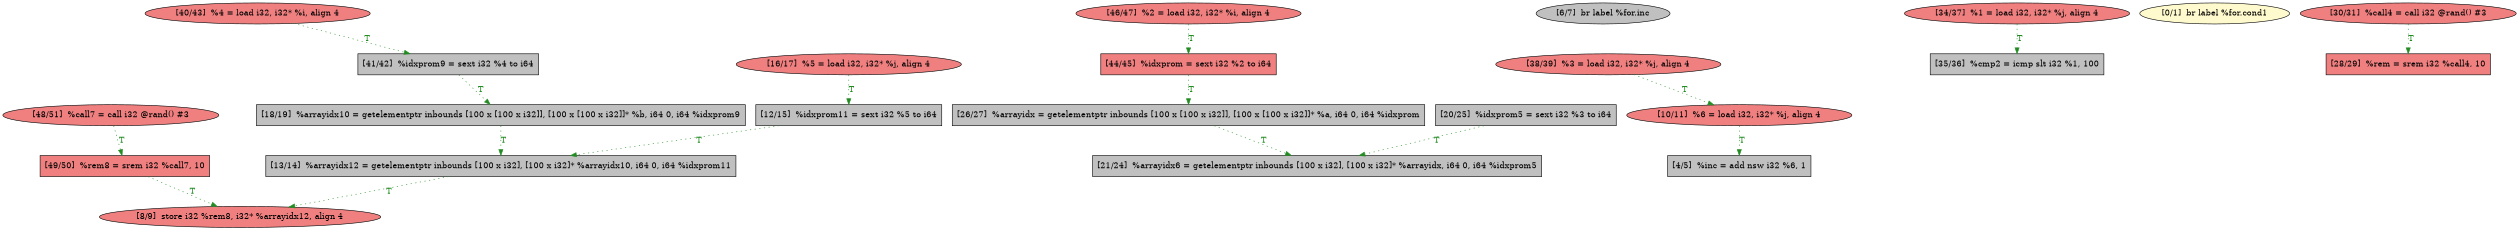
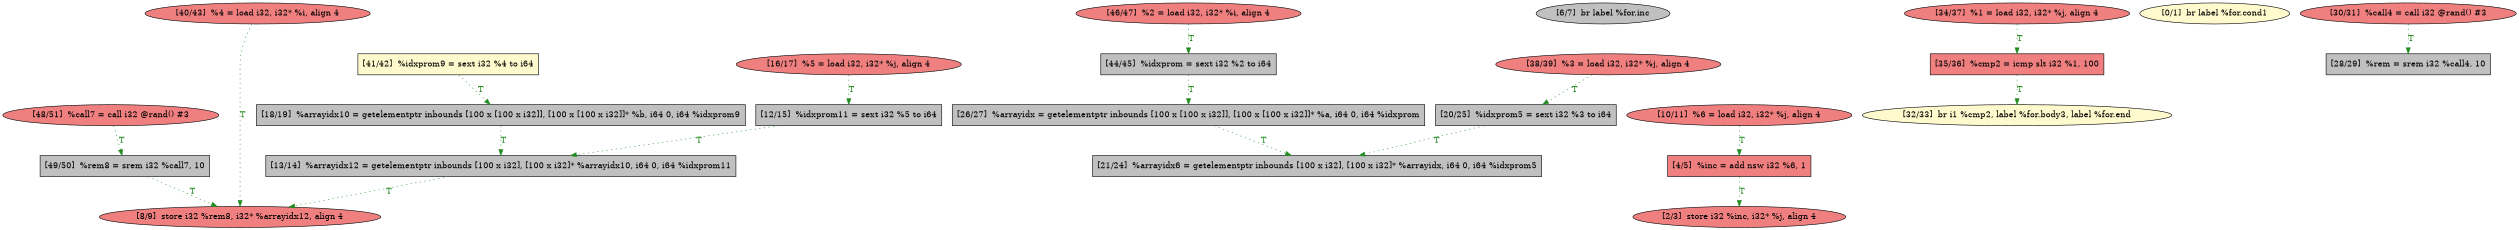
edge "[40/43]  %4 = load i32, i32* %i, align 4" -> "[41/42]  %idxprom9 = sext i32 %4 to i64": now "[40/43]  %4 = load i32, i32* %i, align 4" -> "[8/9]  store i32 %rem8, i32* %arrayidx12, align 4"
node "[41/42]  %idxprom9 = sext i32 %4 to i64": fillcolor grey -> lemonchiffon
node "[44/45]  %idxprom = sext i32 %2 to i64": fillcolor lightcoral -> grey
node "[35/36]  %cmp2 = icmp slt i32 %1, 100": fillcolor grey -> lightcoral
node "[28/29]  %rem = srem i32 %call4, 10": fillcolor lightcoral -> grey
edge "[38/39]  %3 = load i32, i32* %j, align 4" -> "[10/11]  %6 = load i32, i32* %j, align 4": now "[38/39]  %3 = load i32, i32* %j, align 4" -> "[20/25]  %idxprom5 = sext i32 %3 to i64"
node "[32/33]  br i1 %cmp2, label %for.body3, label %for.end": added
node "[49/50]  %rem8 = srem i32 %call7, 10": fillcolor lightcoral -> grey
node "[4/5]  %inc = add nsw i32 %6, 1": fillcolor grey -> lightcoral
node "[2/3]  store i32 %inc, i32* %j, align 4": added
